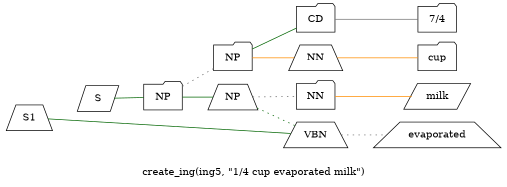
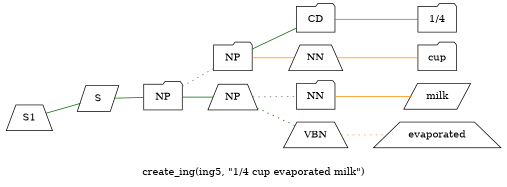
node "7/4": label "7/4" -> "1/4"
edge "S1" -- "VBN": now "S1" -- "S"
edge "VBN" -- "evaporated": color gray40 -> darkorange
